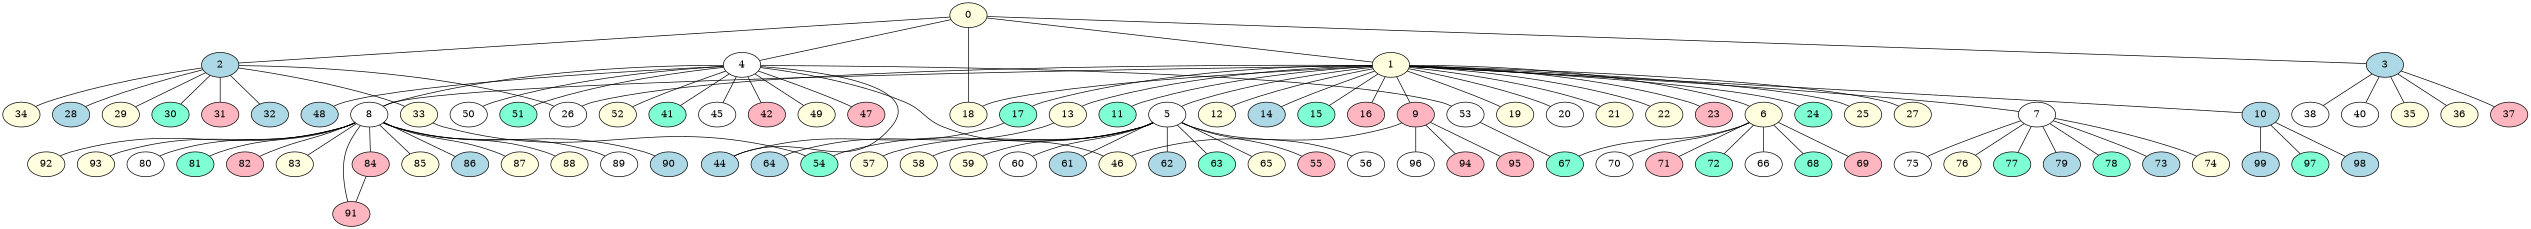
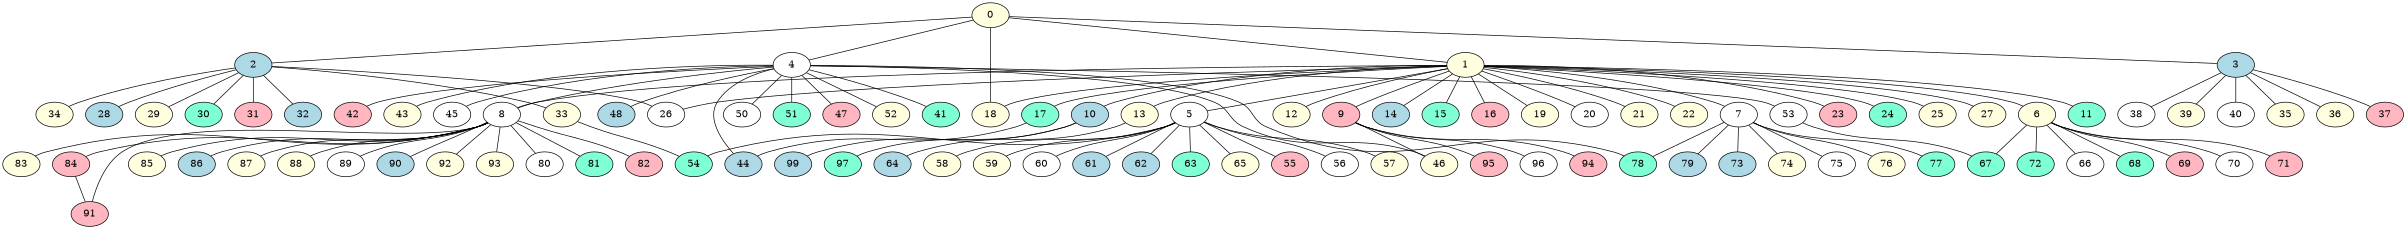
edge "4" -- "78": added
node "49": label "49" -> "43"
node "39": added
node "98": removed
